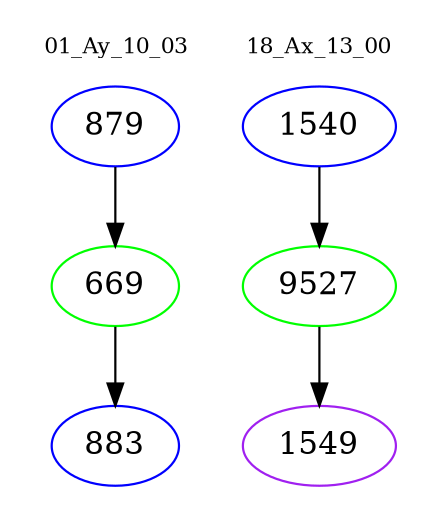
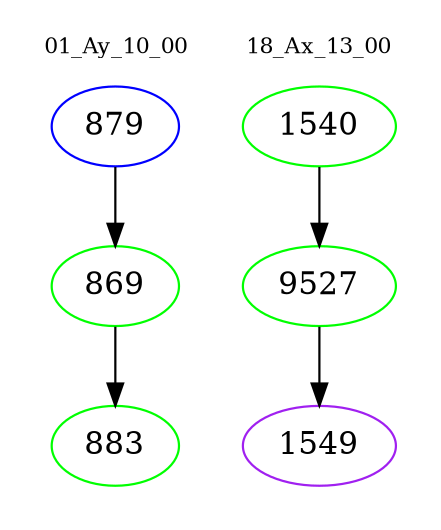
cluster "01_Ay_10_03": label "01_Ay_10_03" -> "01_Ay_10_00"
node "1540": color blue -> green
node "669": label "669" -> "869"
node "883": color blue -> green
